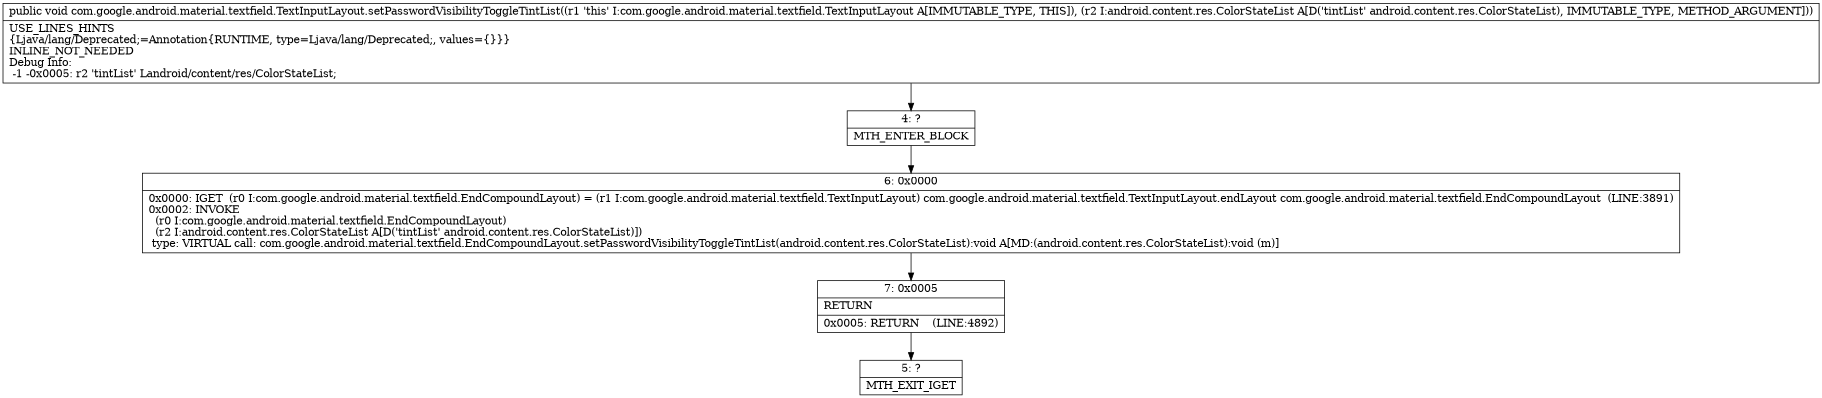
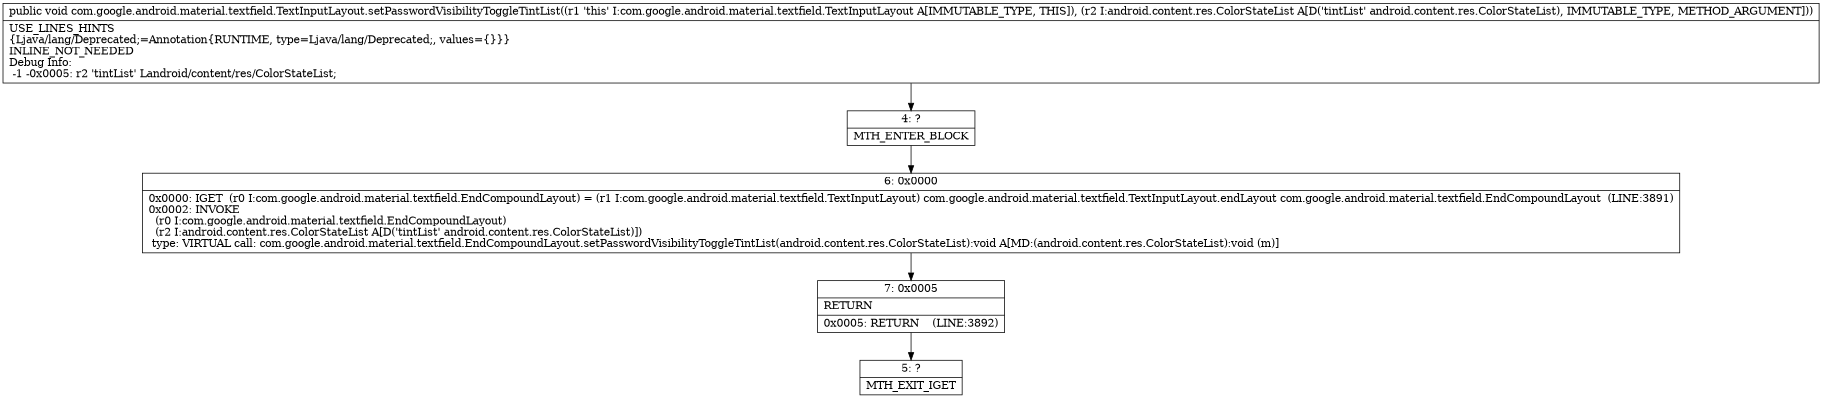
node "7: 0x0005": text "0x0005: RETURN    (LINE:4892)" -> "0x0005: RETURN    (LINE:3892)"
